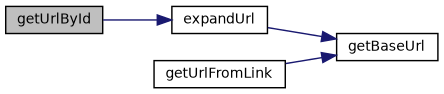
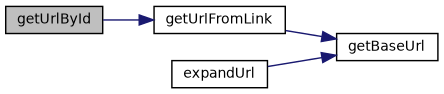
edge "getUrlById" -> "expandUrl": now "getUrlById" -> "getUrlFromLink"
